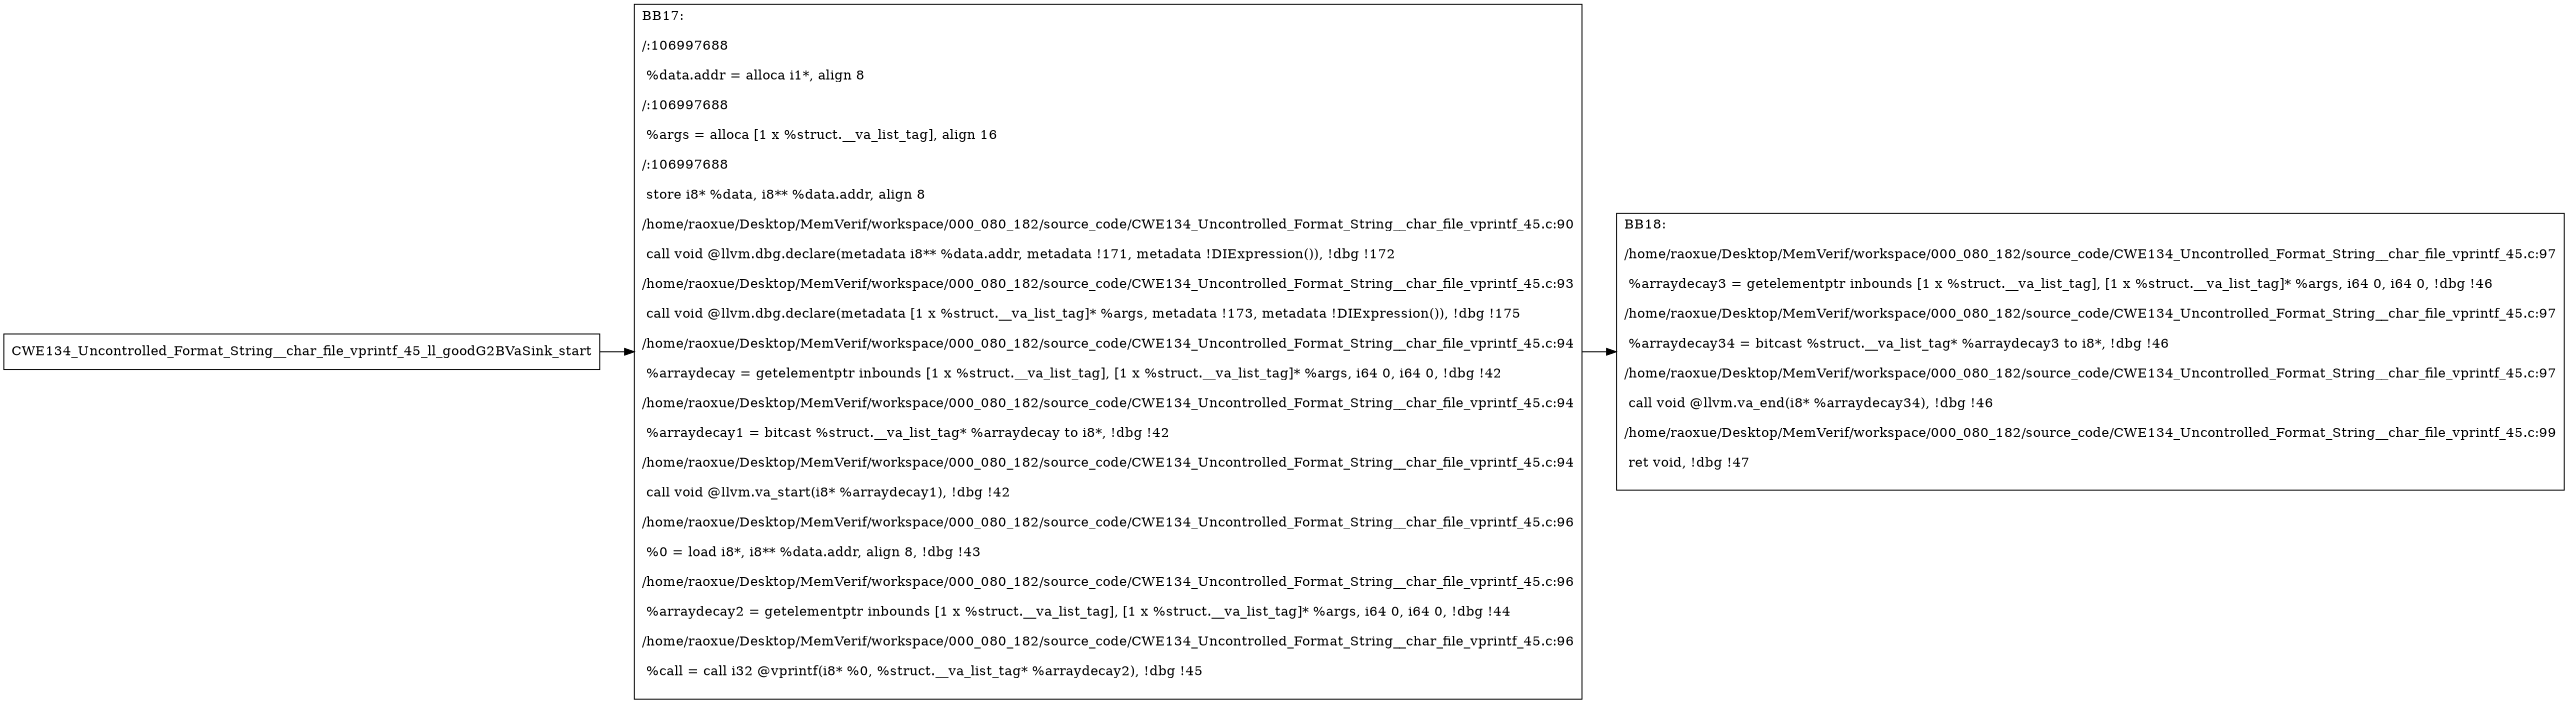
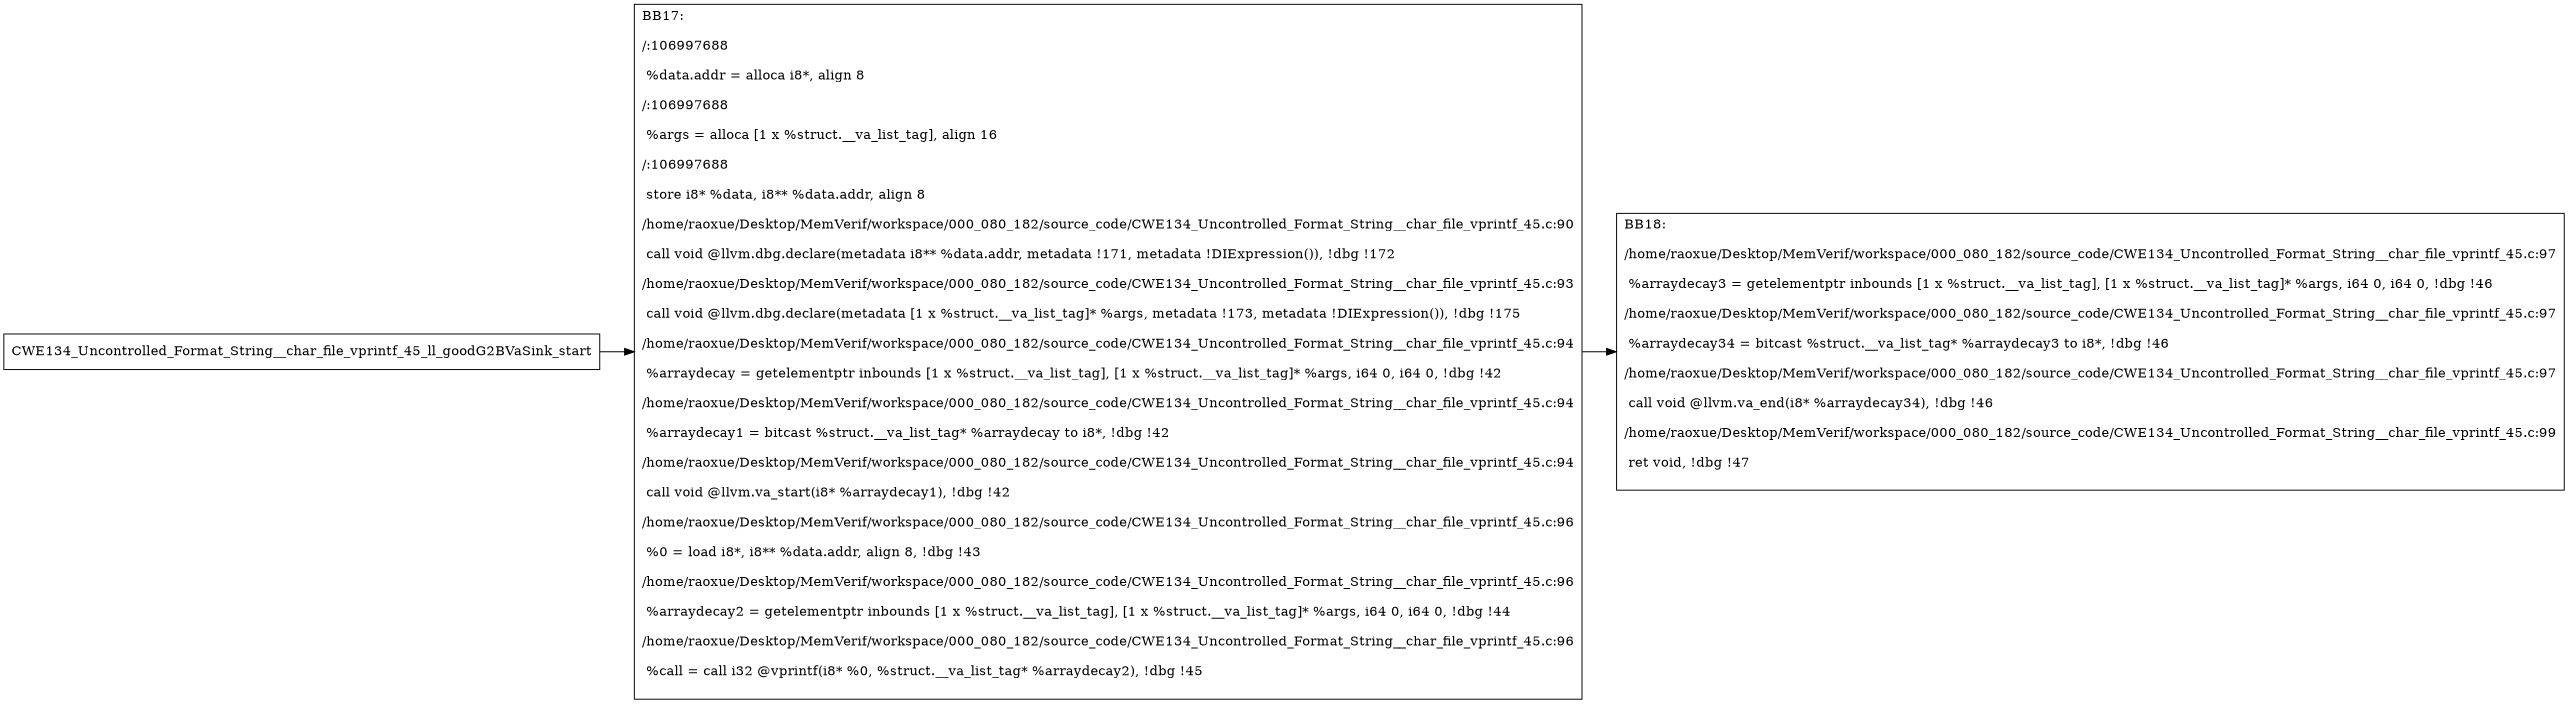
node "BB17:": text "%data.addr = alloca i1*, align 8" -> "%data.addr = alloca i8*, align 8"
